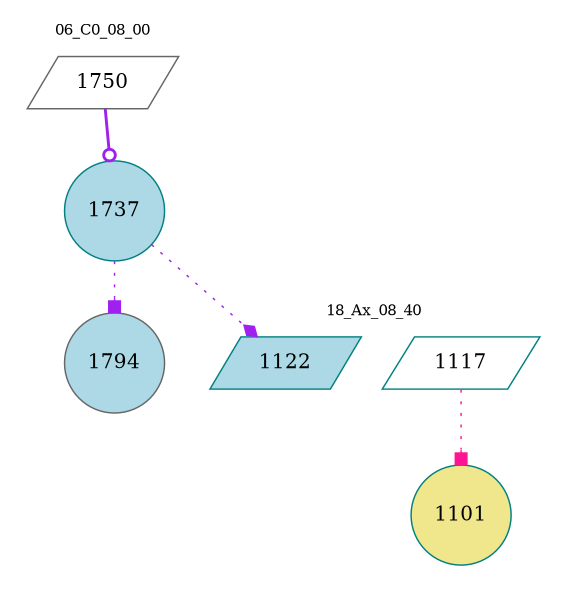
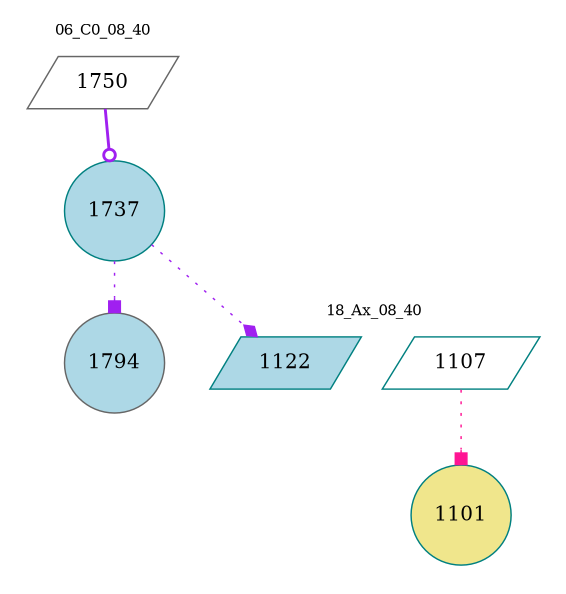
cluster "06_C0_08_00": label "06_C0_08_00" -> "06_C0_08_40"
node "1117": label "1117" -> "1107"
